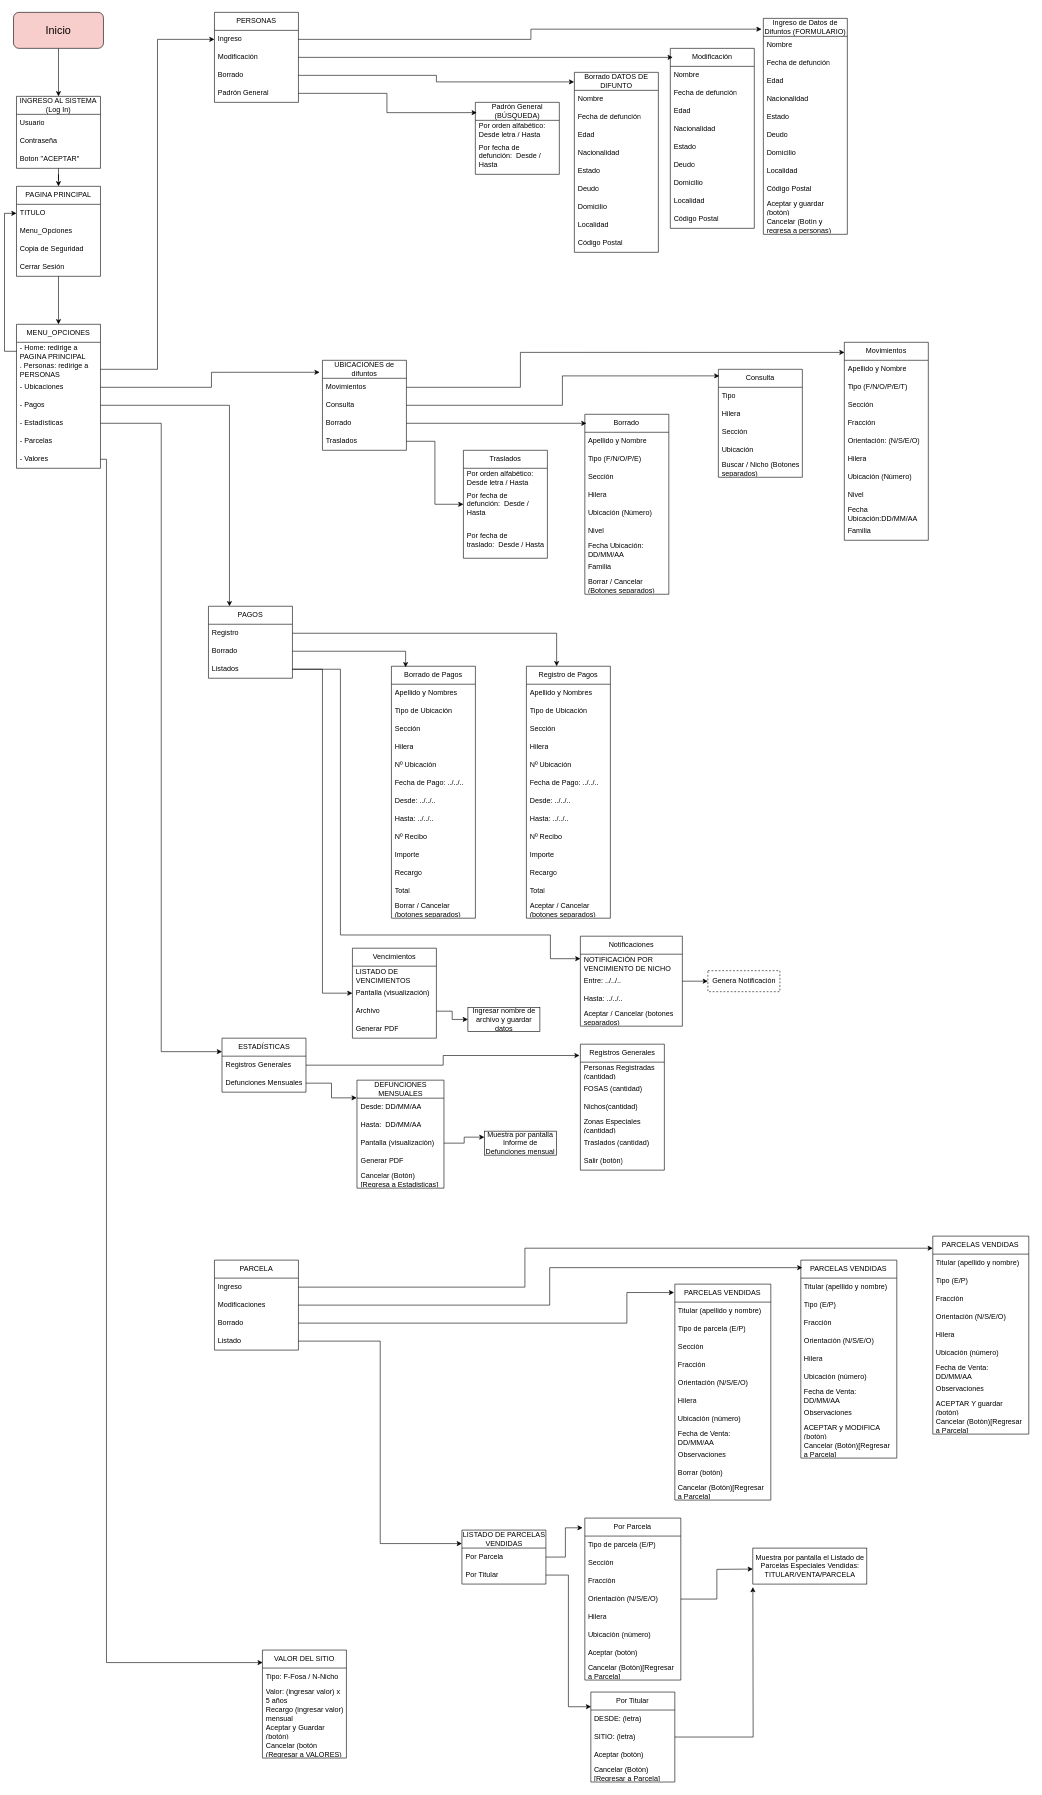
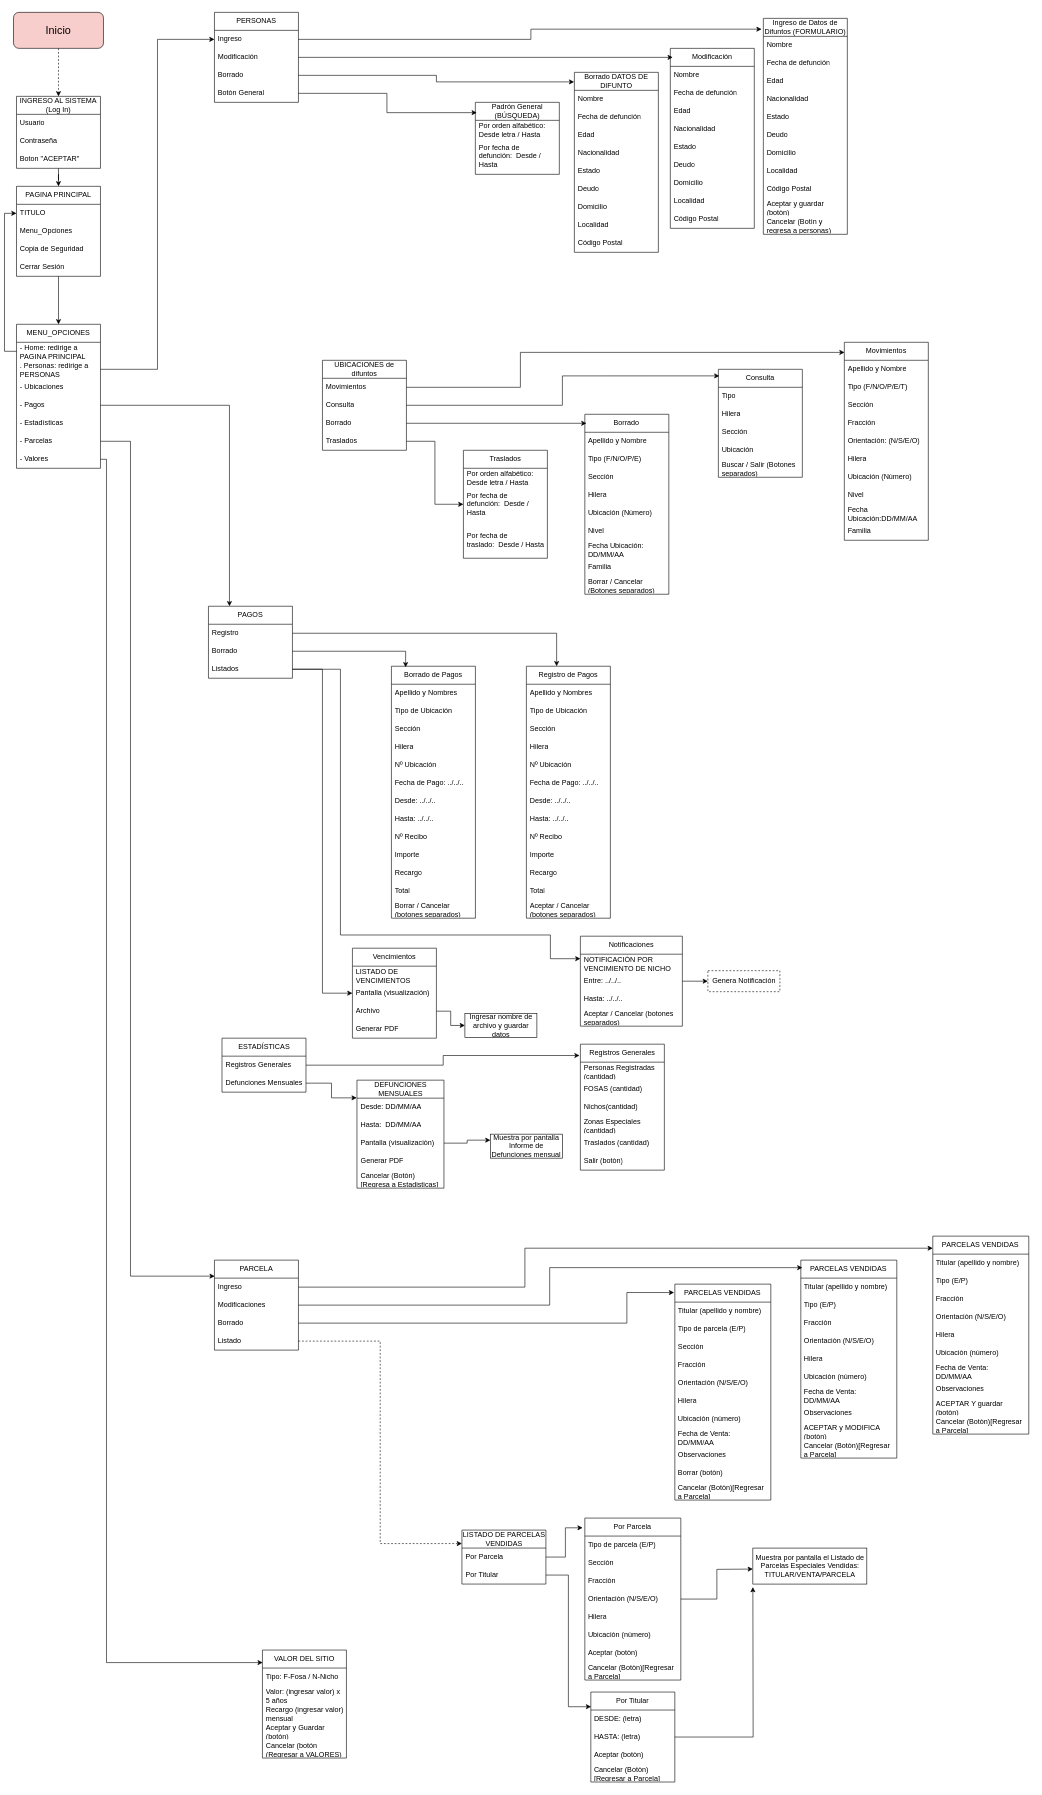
edge "Inicio" -> "INGRESO AL SISTEMA (Log In)": style solid -> dashed
node "Padrón General": label "Padrón General" -> "Botòn General"
edge "- Ubicaciones" -> "UBICACIONES de difuntos": removed
node "Buscar / Nicho (Botones separados)": label "Buscar / Nicho (Botones separados)" -> "Buscar / Salir (Botones separados)"
edge "- Parcelas" -> "PARCELA": added
node "Ingresar nombre de archivo y guardar datos": moved (504, 1020) -> (501, 1026)
edge "- Estadìsticas" -> "ESTADÍSTICAS": removed
node "Muestra por pantalla Informe de Defunciones mensual": moved (521, 1143) -> (527, 1146)
edge "Listado" -> "LISTADO DE PARCELAS VENDIDAS": style solid -> dashed
node "SITIO: (letra)": label "SITIO: (letra)" -> "HASTA: (letra)"
